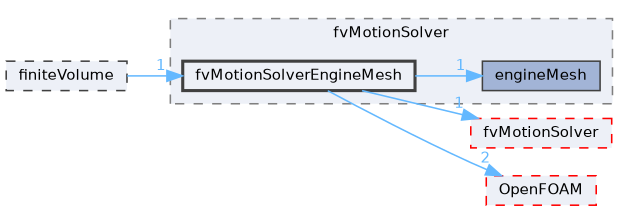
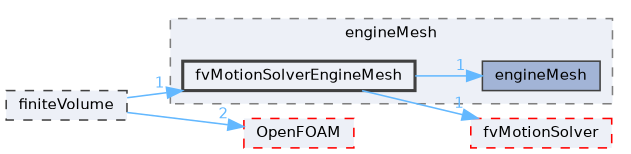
cluster "fvMotionSolver": label "fvMotionSolver" -> "engineMesh"
edge "fvMotionSolverEngineMesh" -> "OpenFOAM": now "finiteVolume" -> "OpenFOAM"
